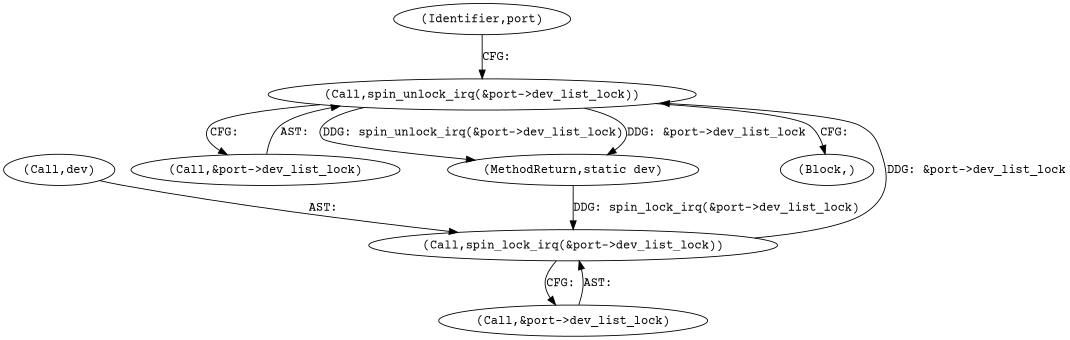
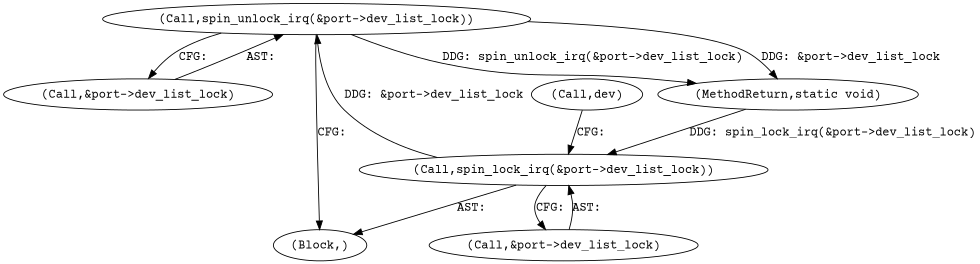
node "(Identifier,port)": removed
node "(MethodReturn,static dev)": label "(MethodReturn,static dev)" -> "(MethodReturn,static void)"
edge "(Call,dev)" -> "(Call,spin_lock_irq(&port->dev_list_lock))": label "AST: " -> "CFG: "
edge "(Call,spin_lock_irq(&port->dev_list_lock))" -> "(Block,)": added, label "AST:"
